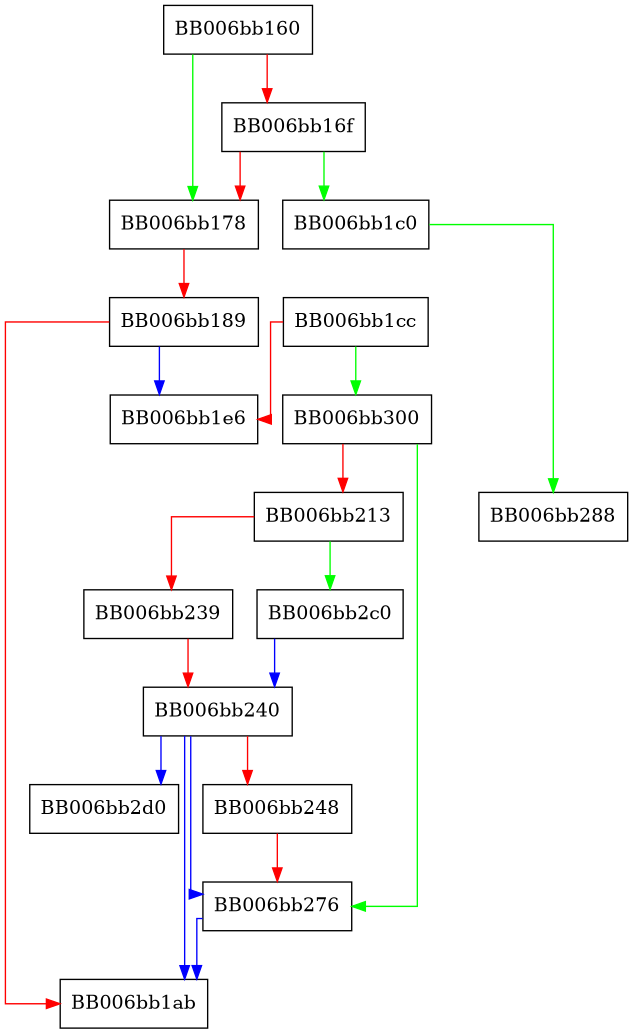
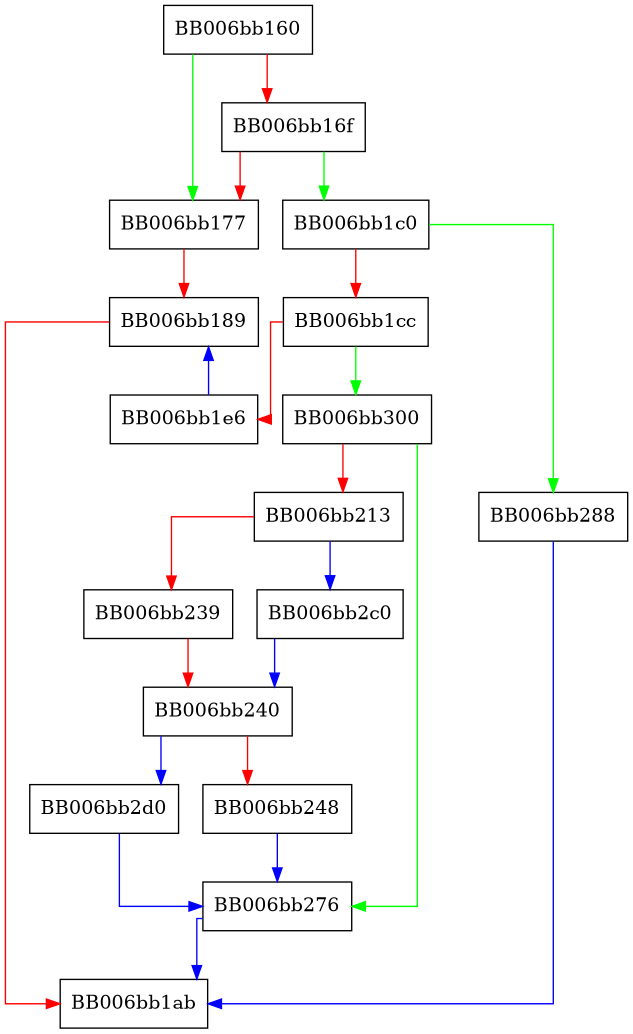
node "BB006bb178": label "BB006bb178" -> "BB006bb177"
edge "BB006bb1c0" -> "BB006bb1cc": added
edge "BB006bb189" -> "BB006bb1e6": reversed
edge "BB006bb213" -> "BB006bb2c0": color green -> blue
edge "BB006bb240" -> "BB006bb276": now "BB006bb2d0" -> "BB006bb276"
edge "BB006bb248" -> "BB006bb276": color red -> blue
edge "BB006bb240" -> "BB006bb1ab": now "BB006bb288" -> "BB006bb1ab"
